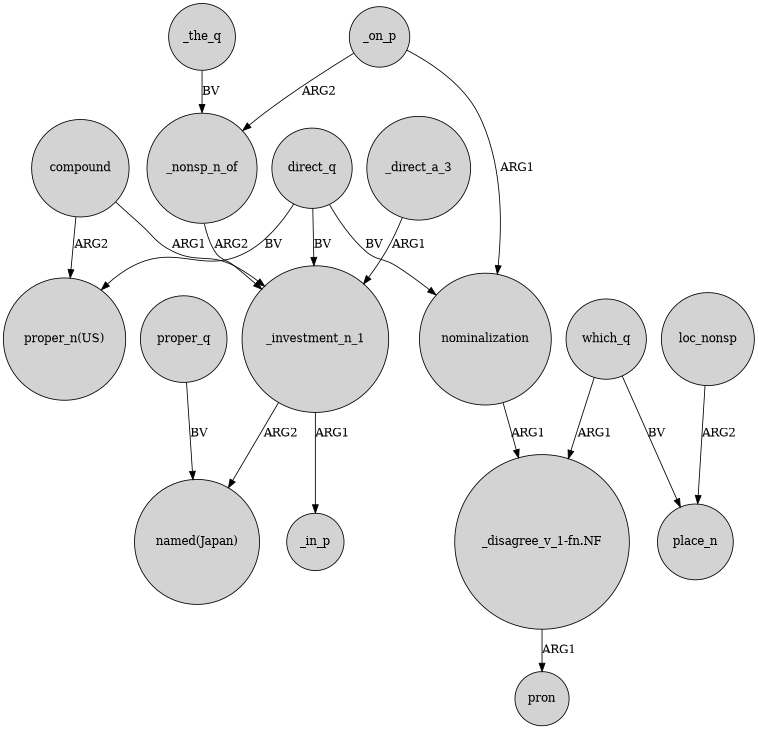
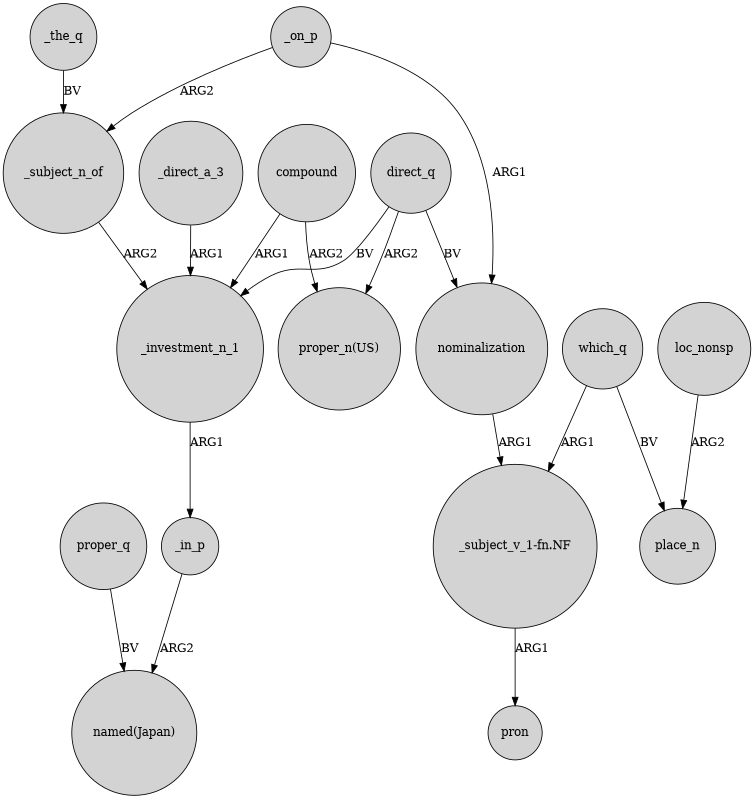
node "_nonsp_n_of": label "_nonsp_n_of" -> "_subject_n_of"
edge "direct_q" -> "proper_n(US)": label "BV" -> "ARG2"
edge "_investment_n_1" -> "named(Japan)": now "_in_p" -> "named(Japan)"
node "_disagree_v_1-fn.NF": label "_disagree_v_1-fn.NF" -> "_subject_v_1-fn.NF"
